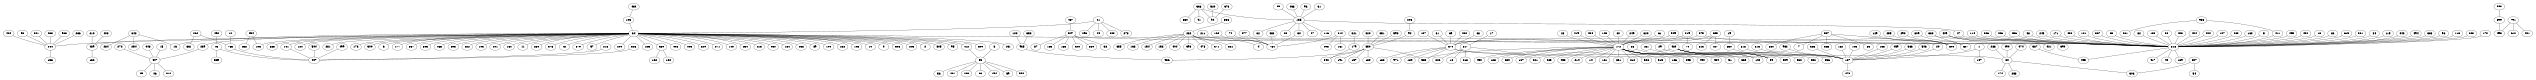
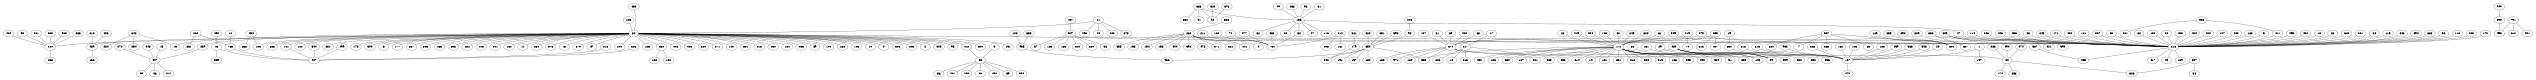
edge "430" -- "105": now "430" -- "64"
node "441": added
